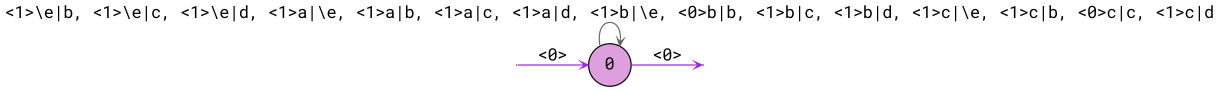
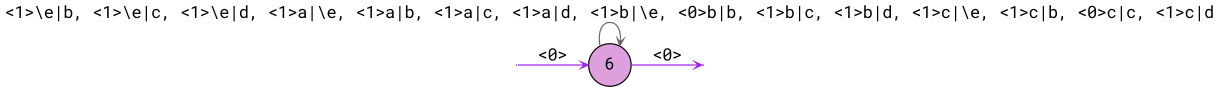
node "0": label "0" -> "6"
